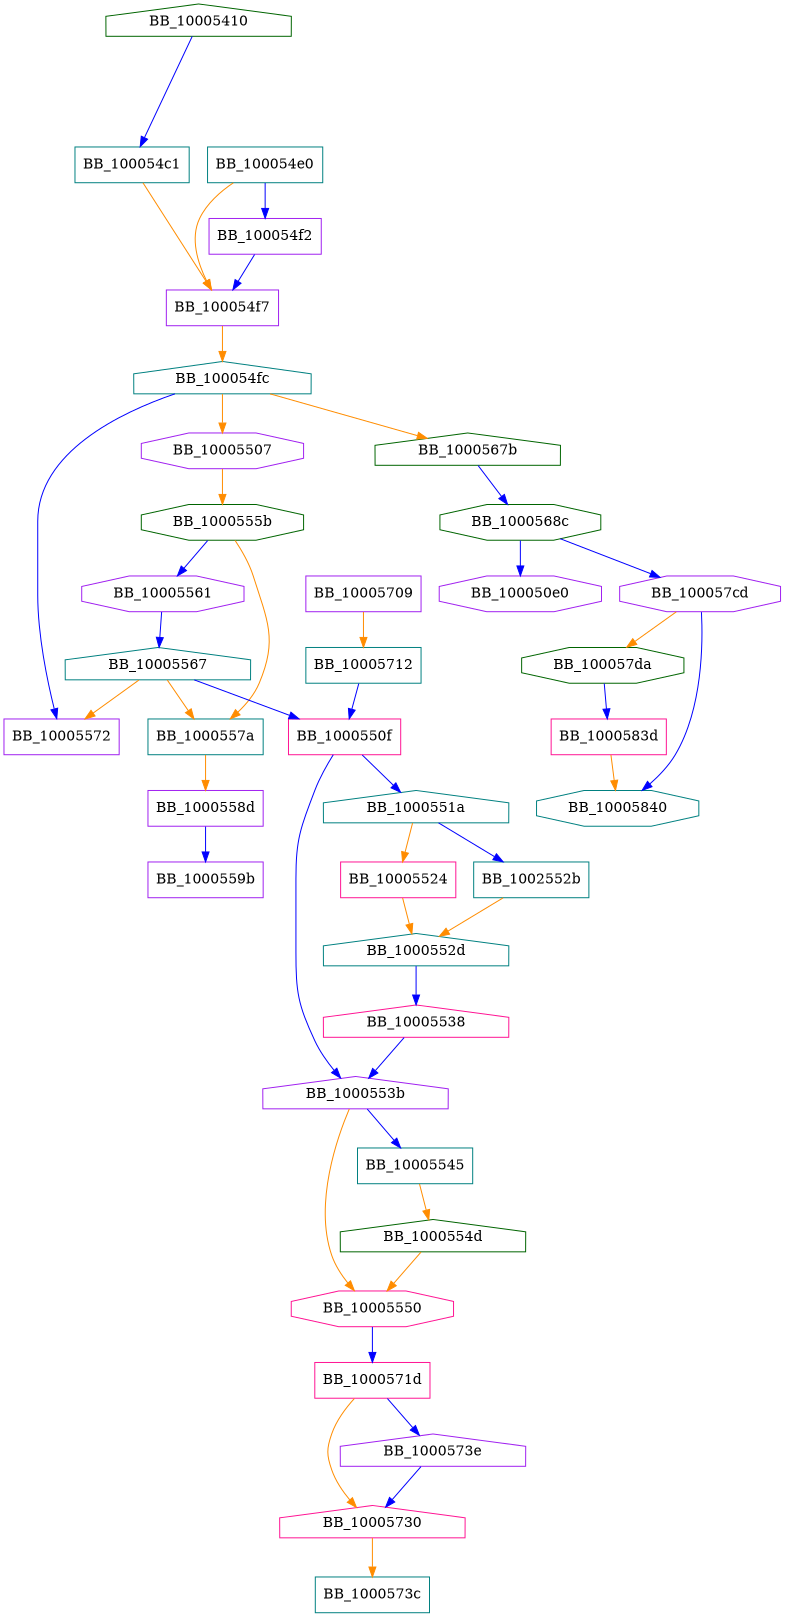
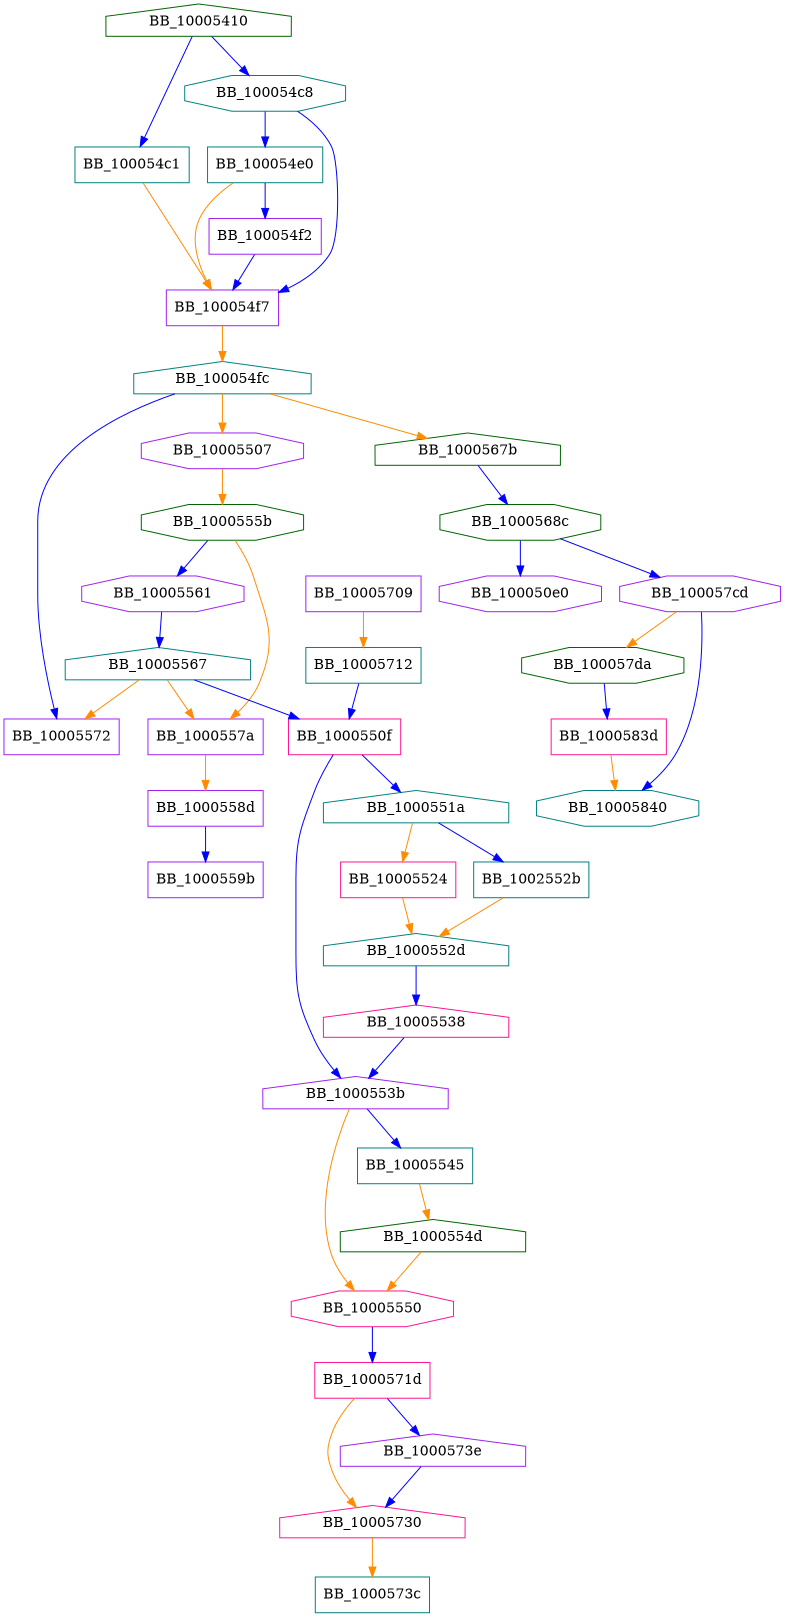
node "BB_100054c8": added
node "BB_1000557a": color teal -> purple
